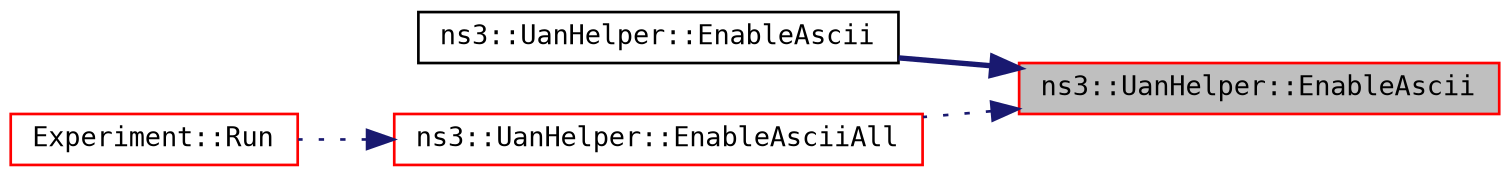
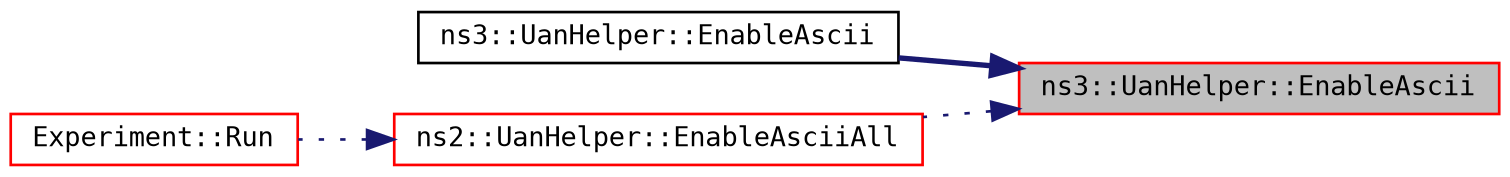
node "ns3::UanHelper::EnableAsciiAll": label "ns3::UanHelper::EnableAsciiAll" -> "ns2::UanHelper::EnableAsciiAll"
